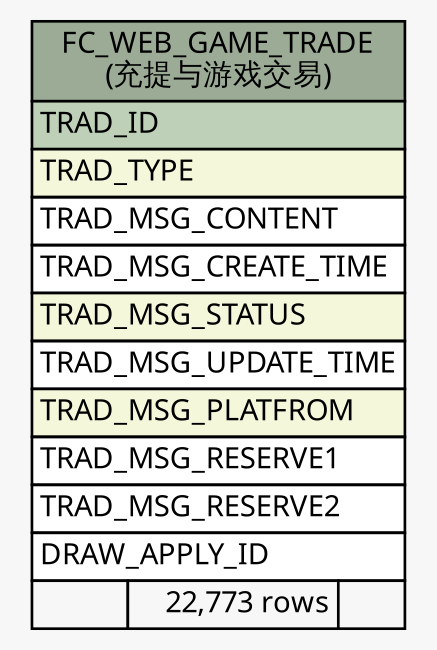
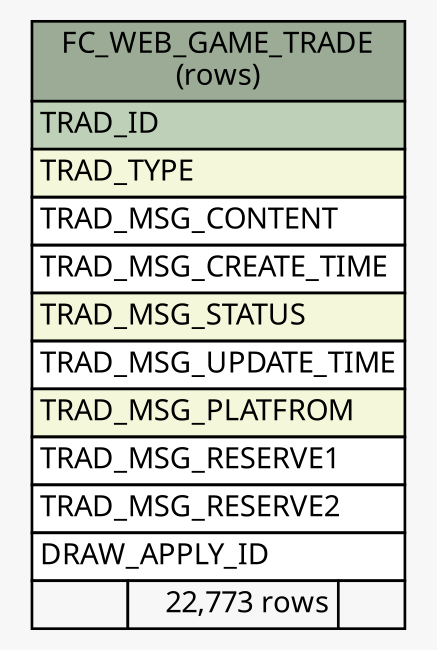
node "FC_WEB_GAME_TRADE": text "(充提与游戏交易)" -> "(rows)"
